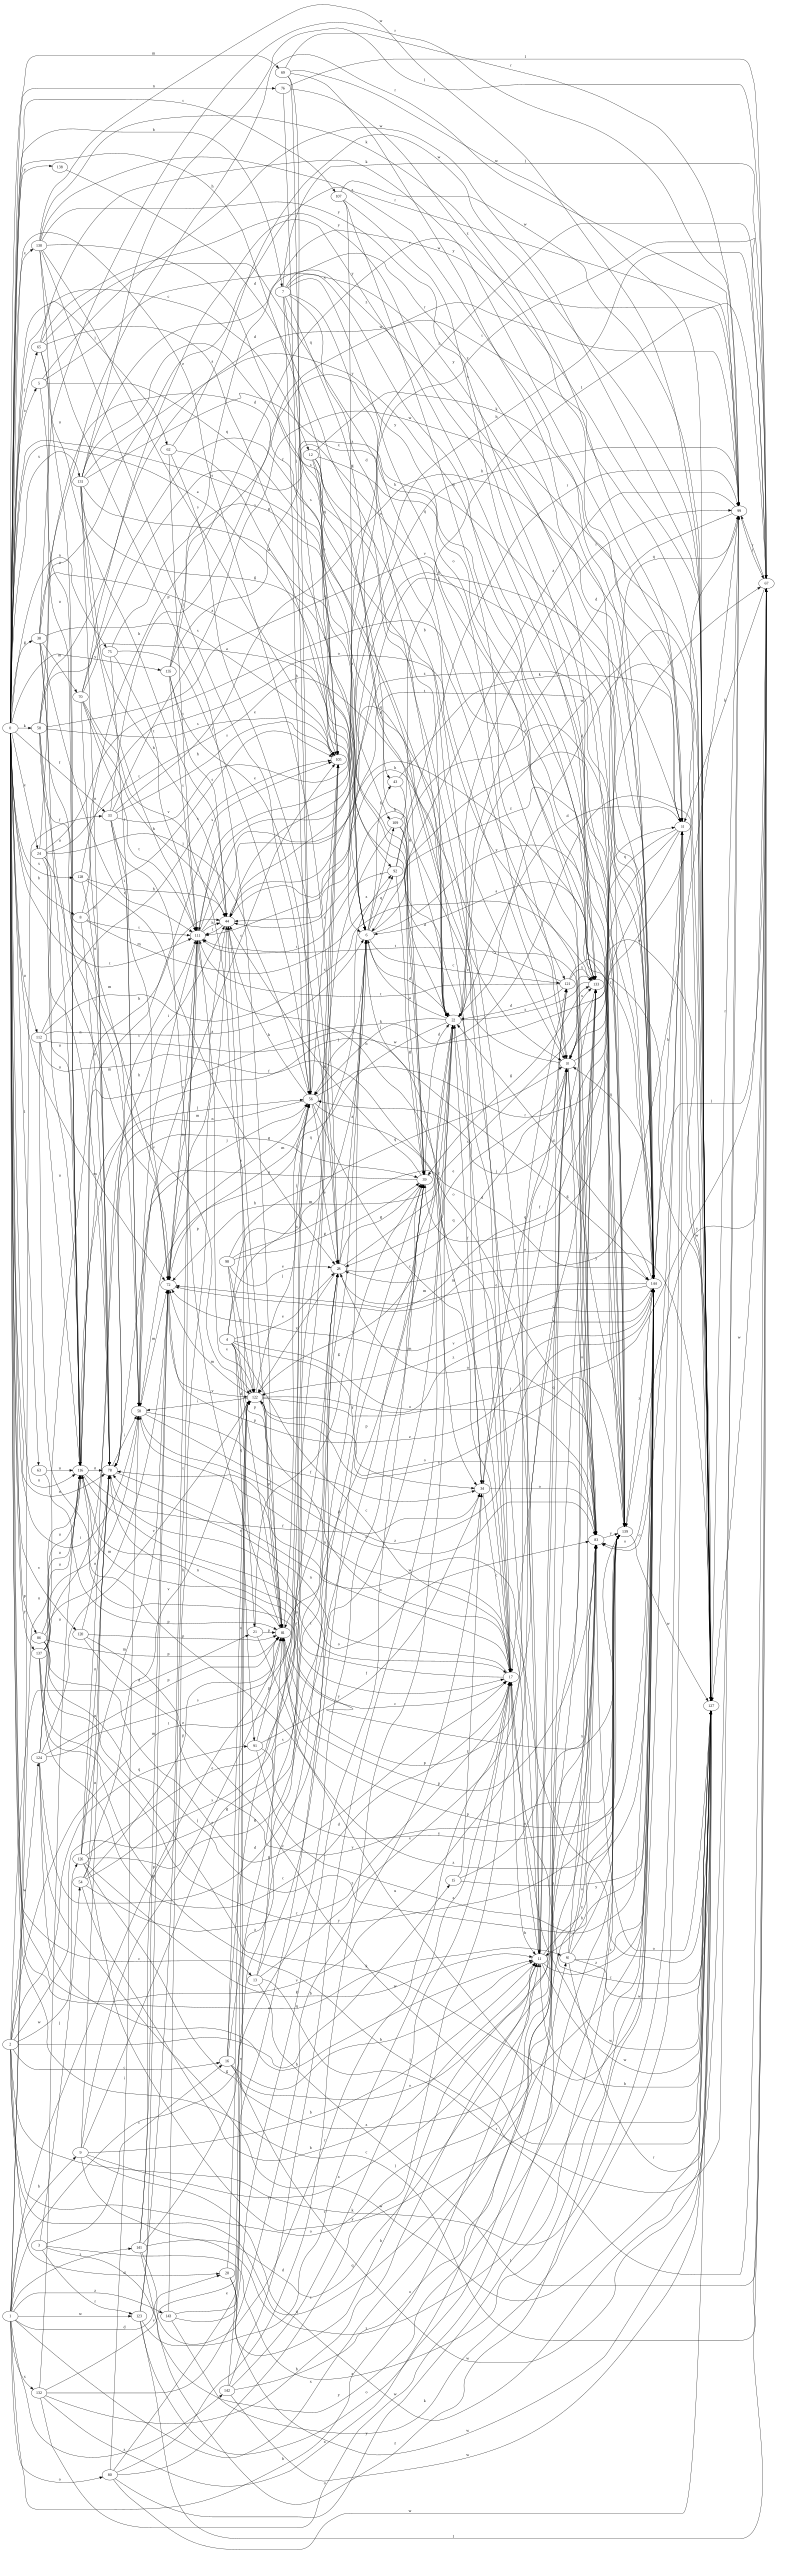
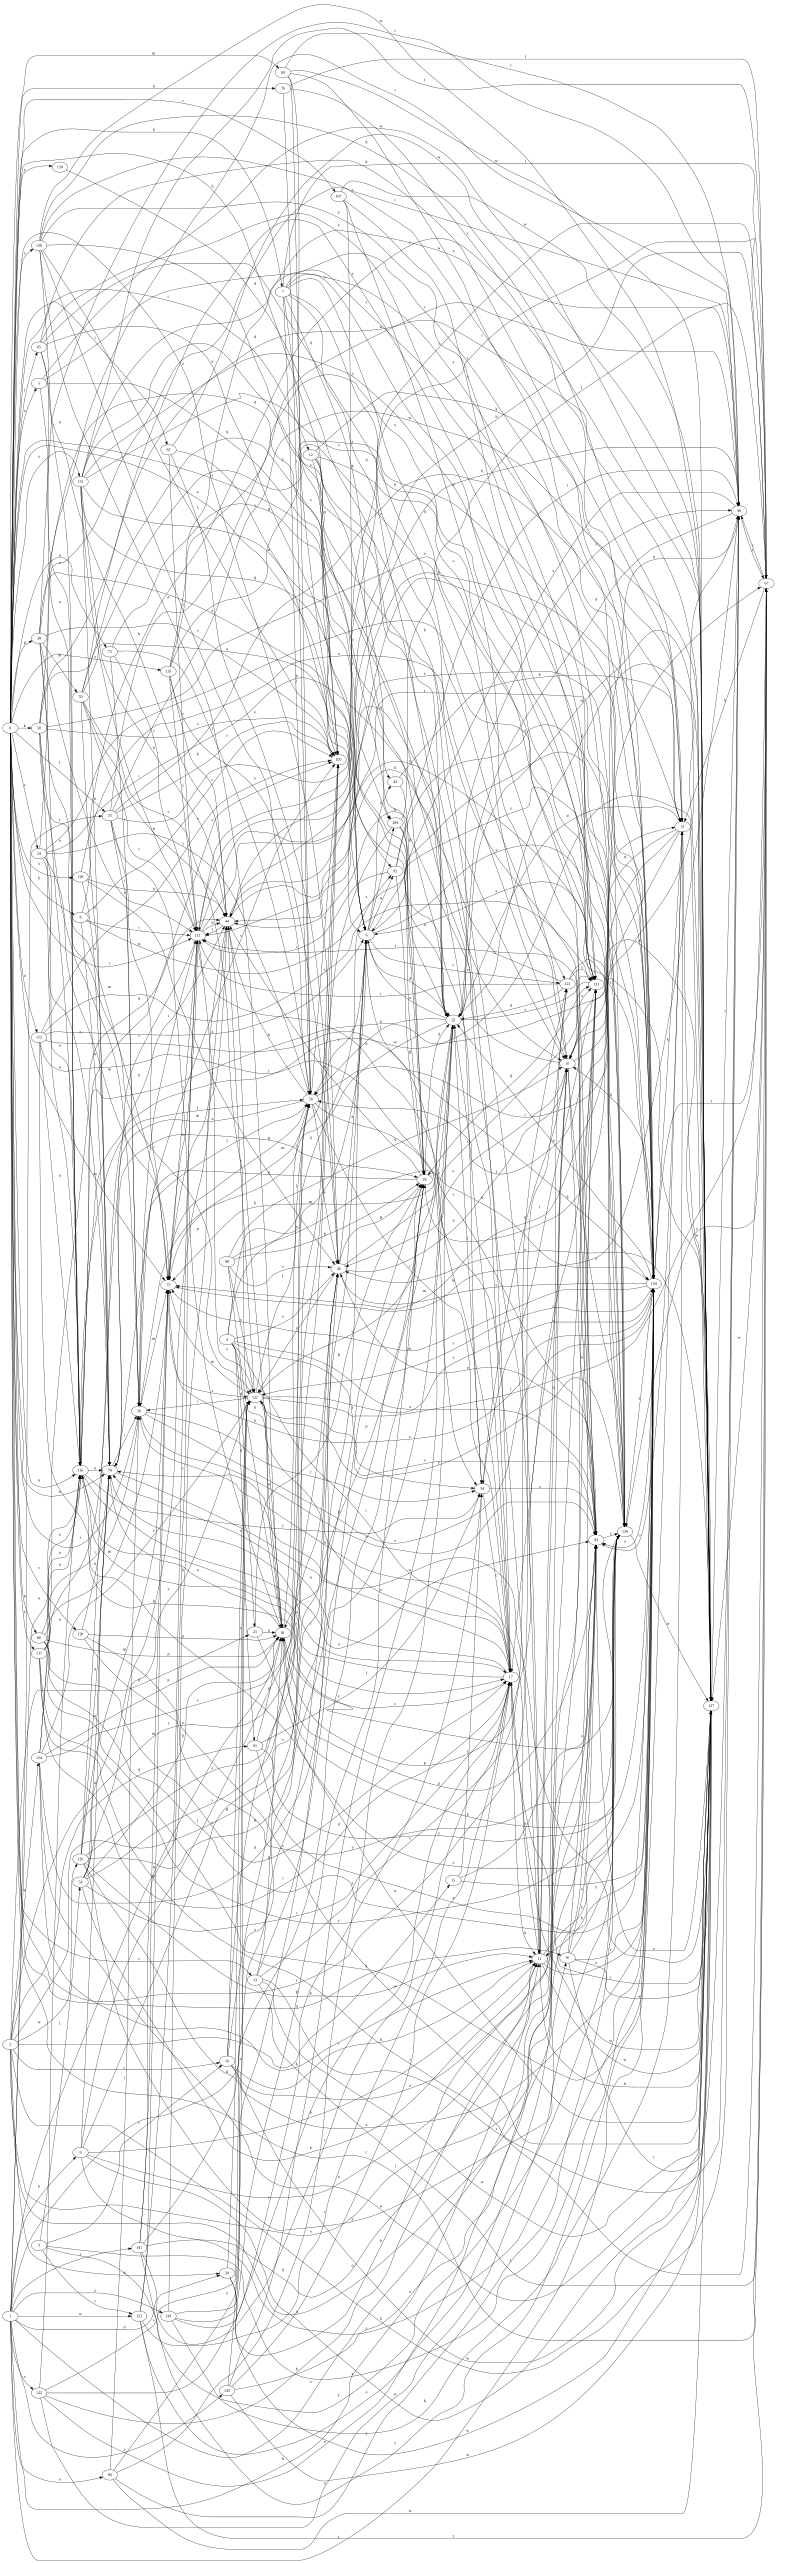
edge "12" -> "22": now "12" -> "109"
edge "54" -> "44": added, label "h"
node "63": removed
edge "2" -> "61": now "2" -> "99"
edge "80" -> "17": now "143" -> "17"
edge "13" -> "127": added, label "w"
edge "1" -> "144": added, label "z"
